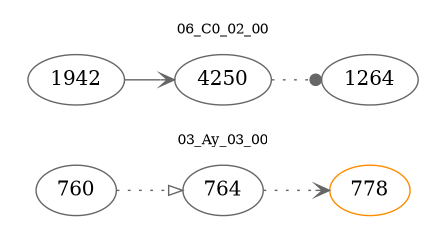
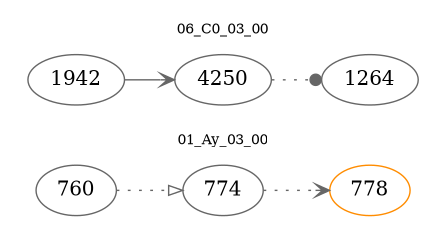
cluster "06_C0_02_00": label "06_C0_02_00" -> "06_C0_03_00"
cluster "03_Ay_03_00": label "03_Ay_03_00" -> "01_Ay_03_00"
node "764": label "764" -> "774"
